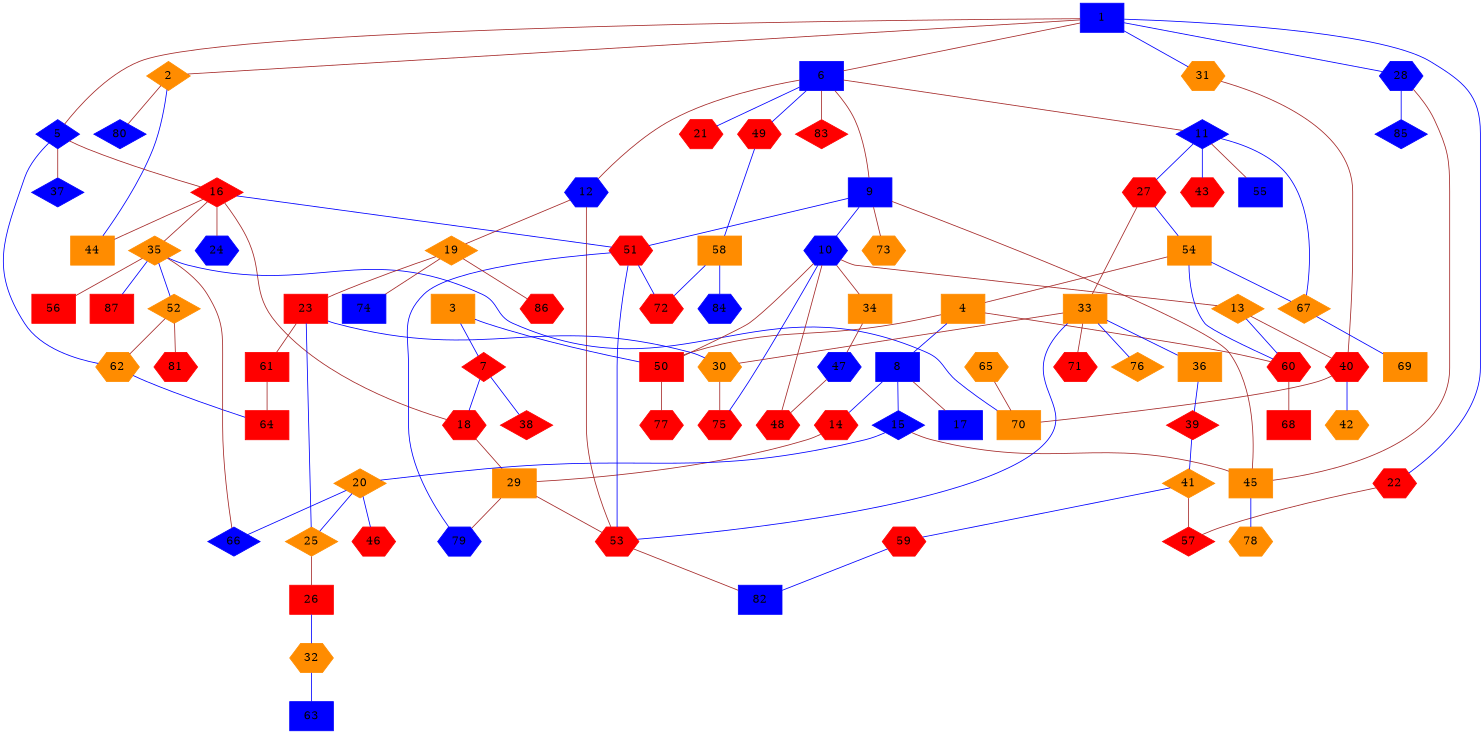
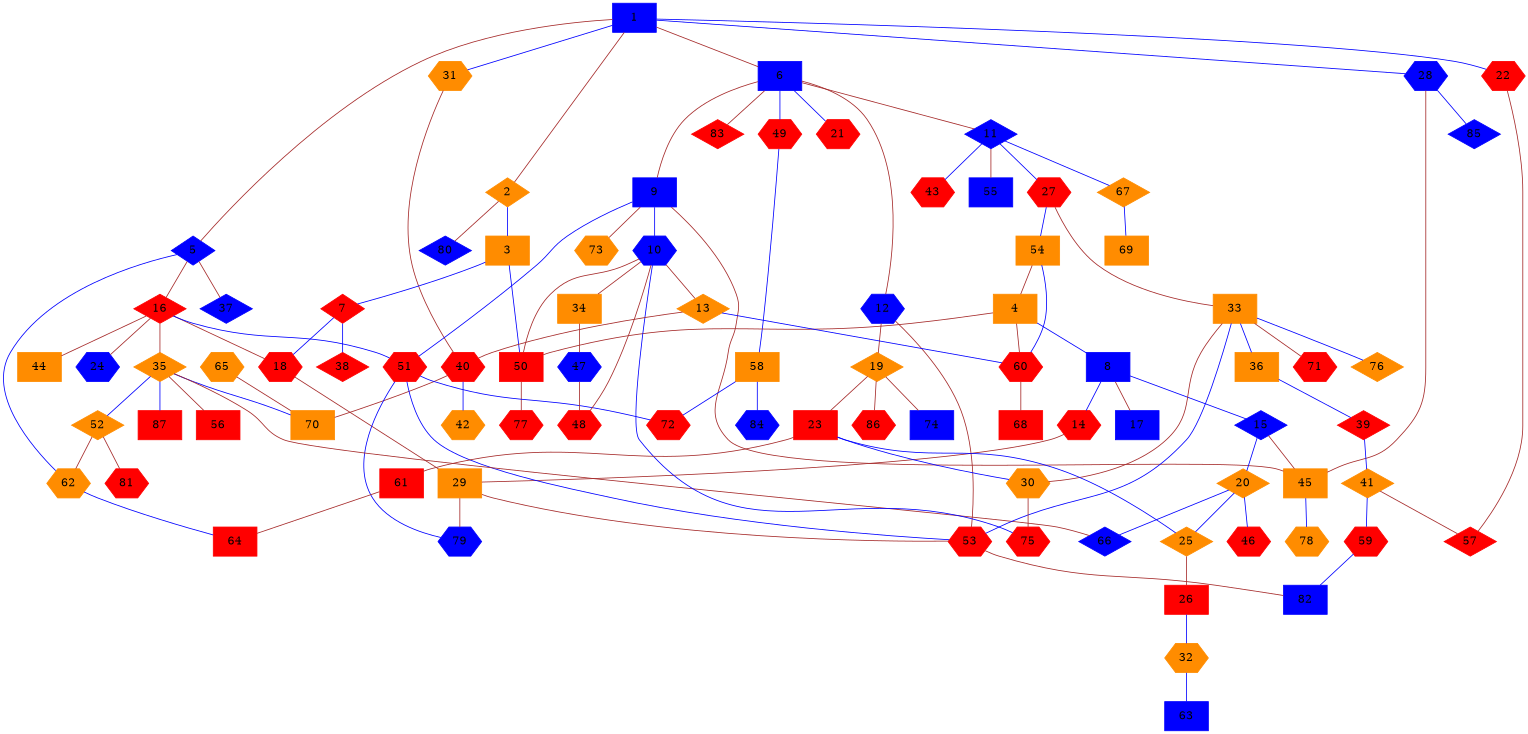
edge "2" -- "44": now "2" -- "3"
edge "54" -- "67": removed
